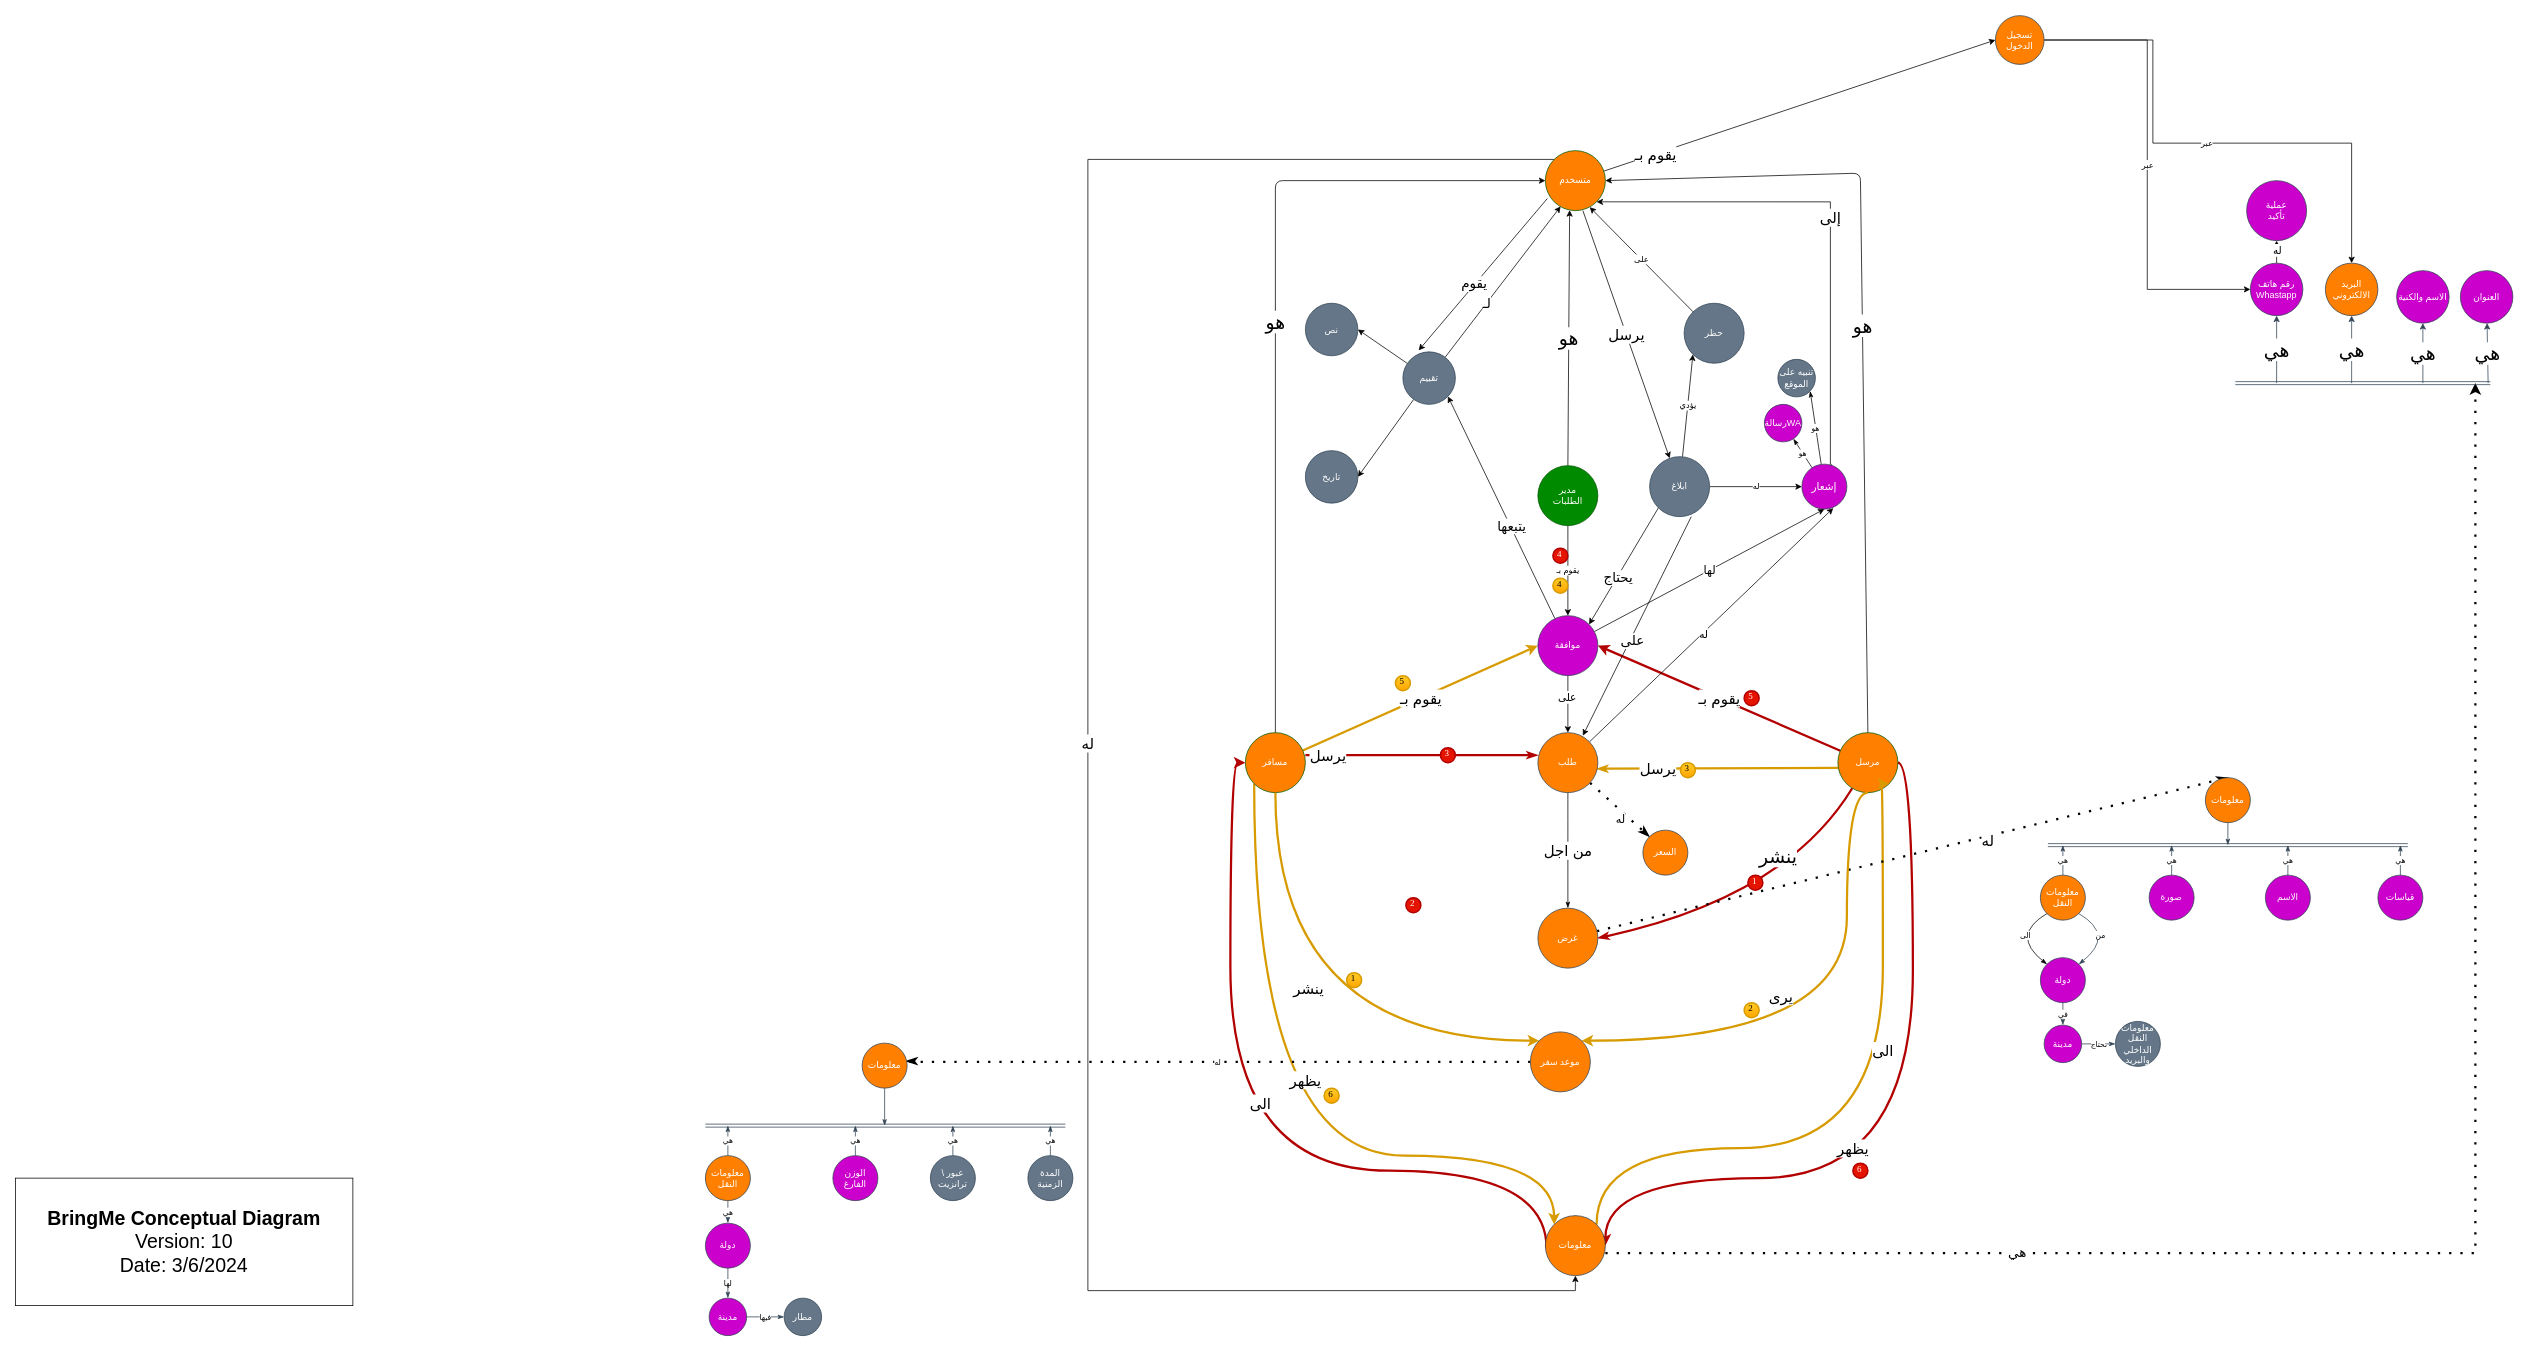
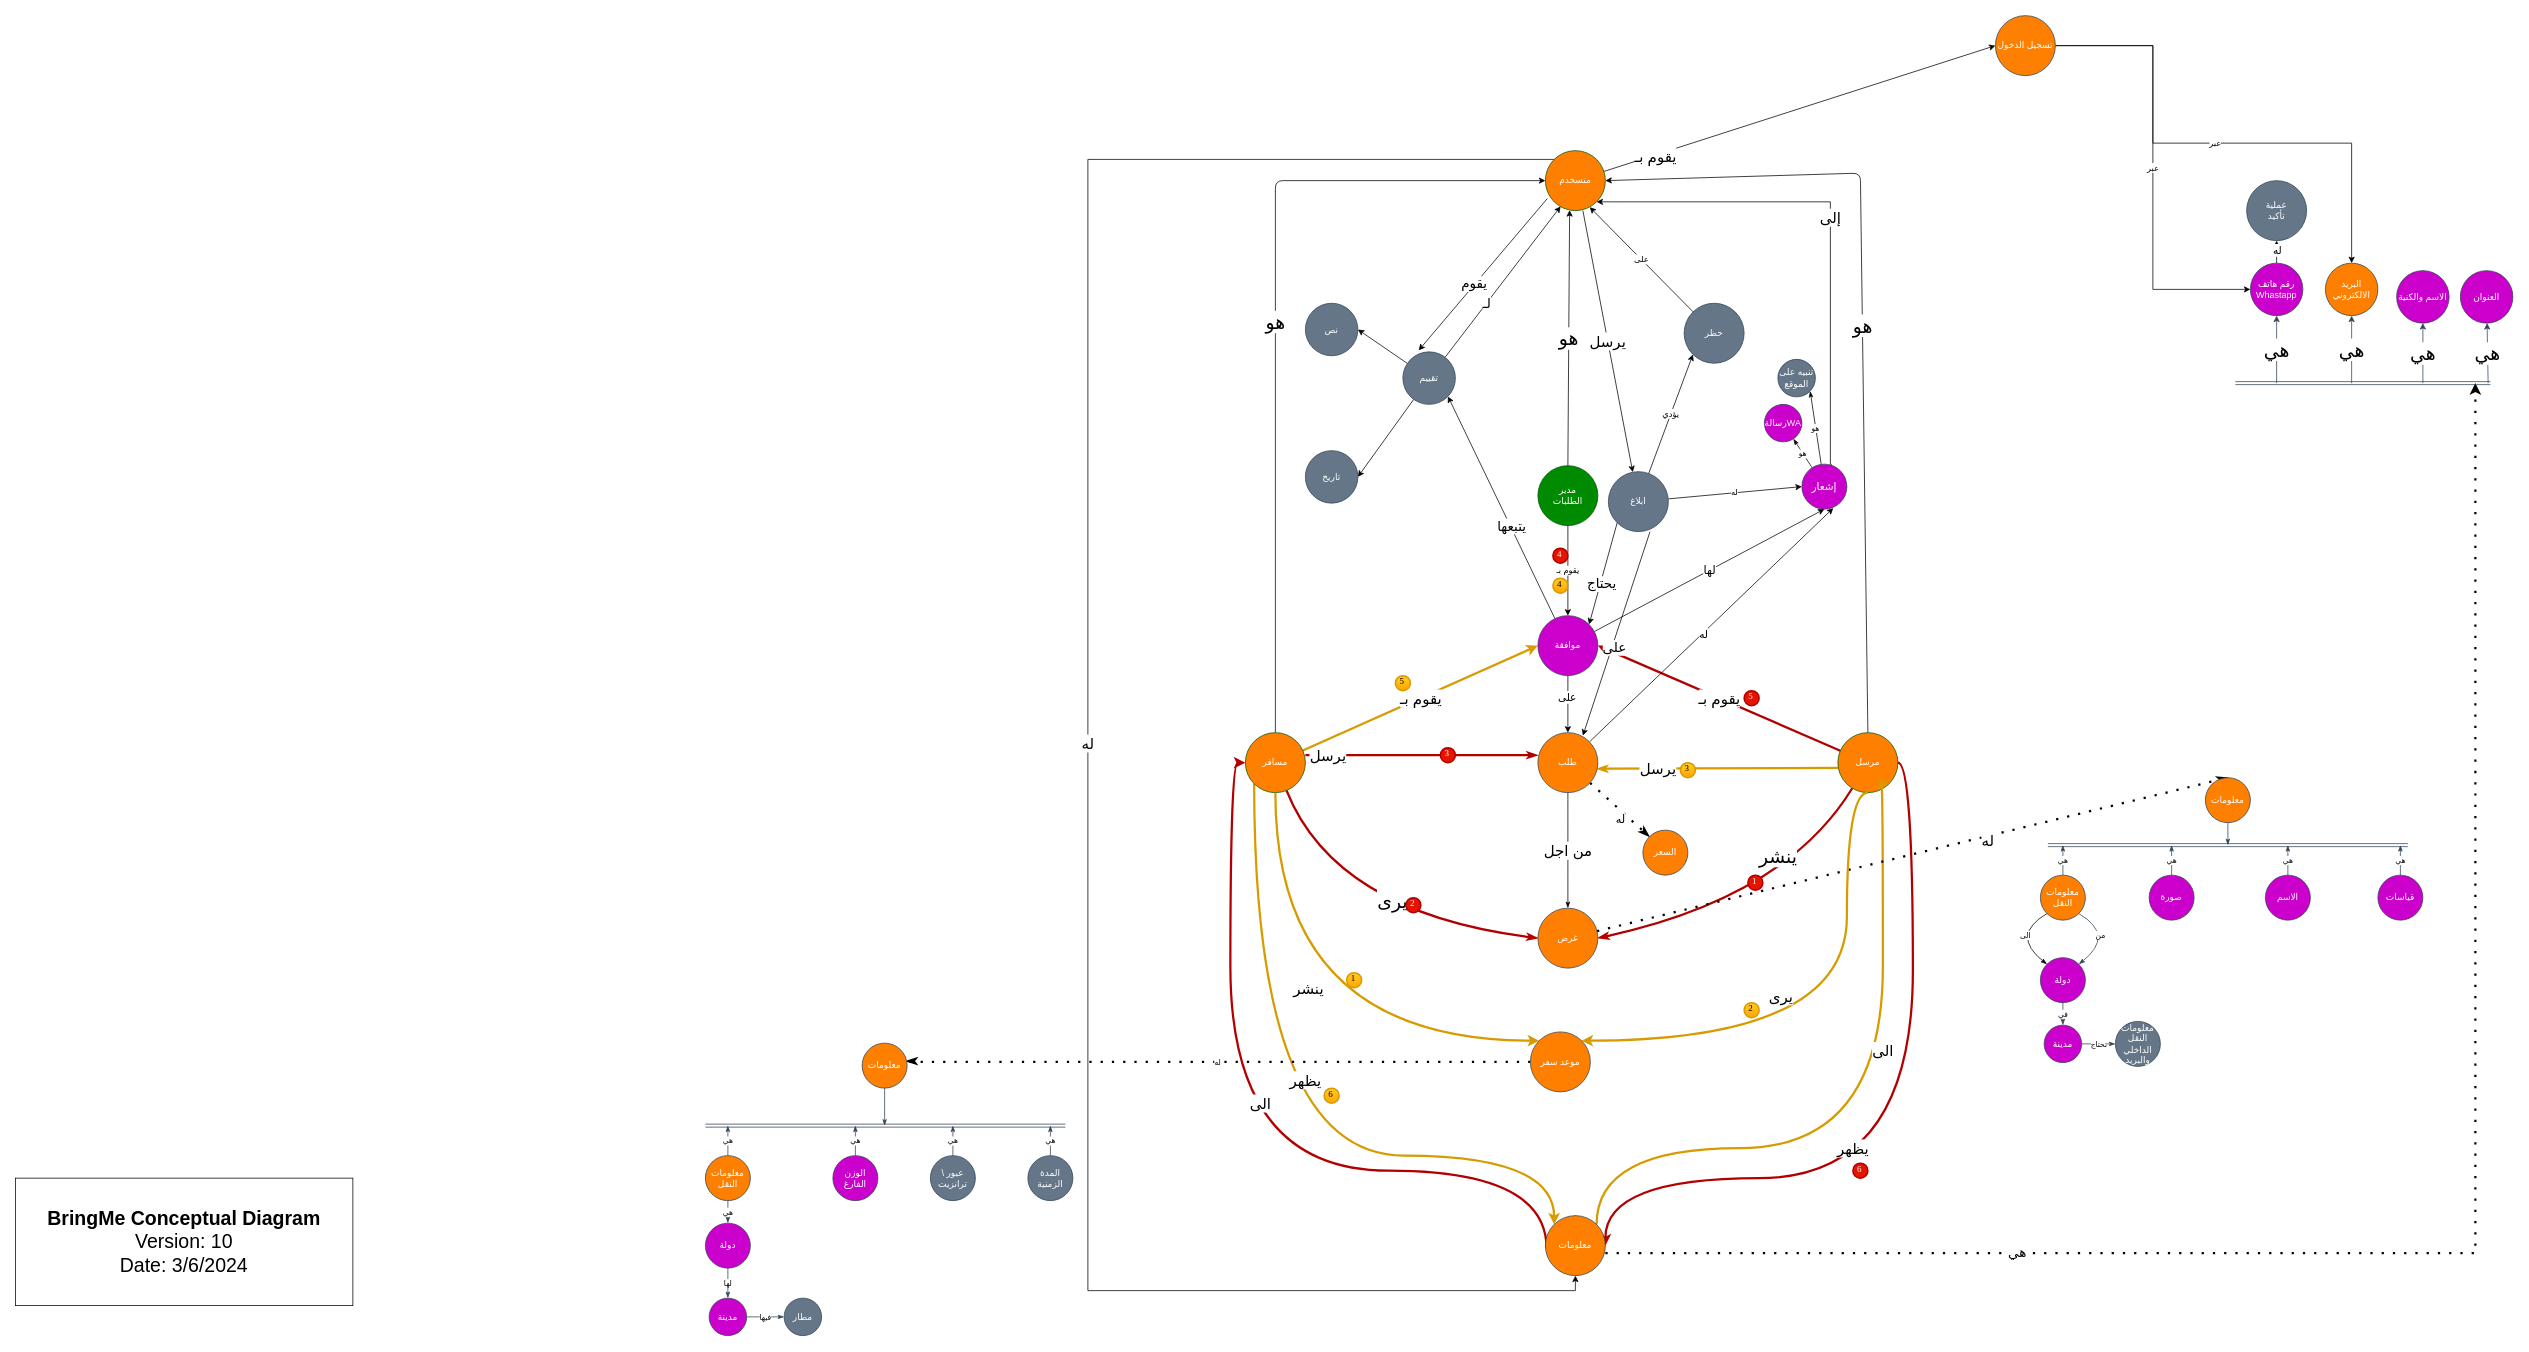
node "تسجيل الدخول": size 49x49 -> 60x60
node "عملية تأكيد": fillcolor #cc00cc -> #647687
node "ابلاغ": moved (1680, 486) -> (1638, 501)
edge "مسافر" -> "غرض": added, label "يرى"
